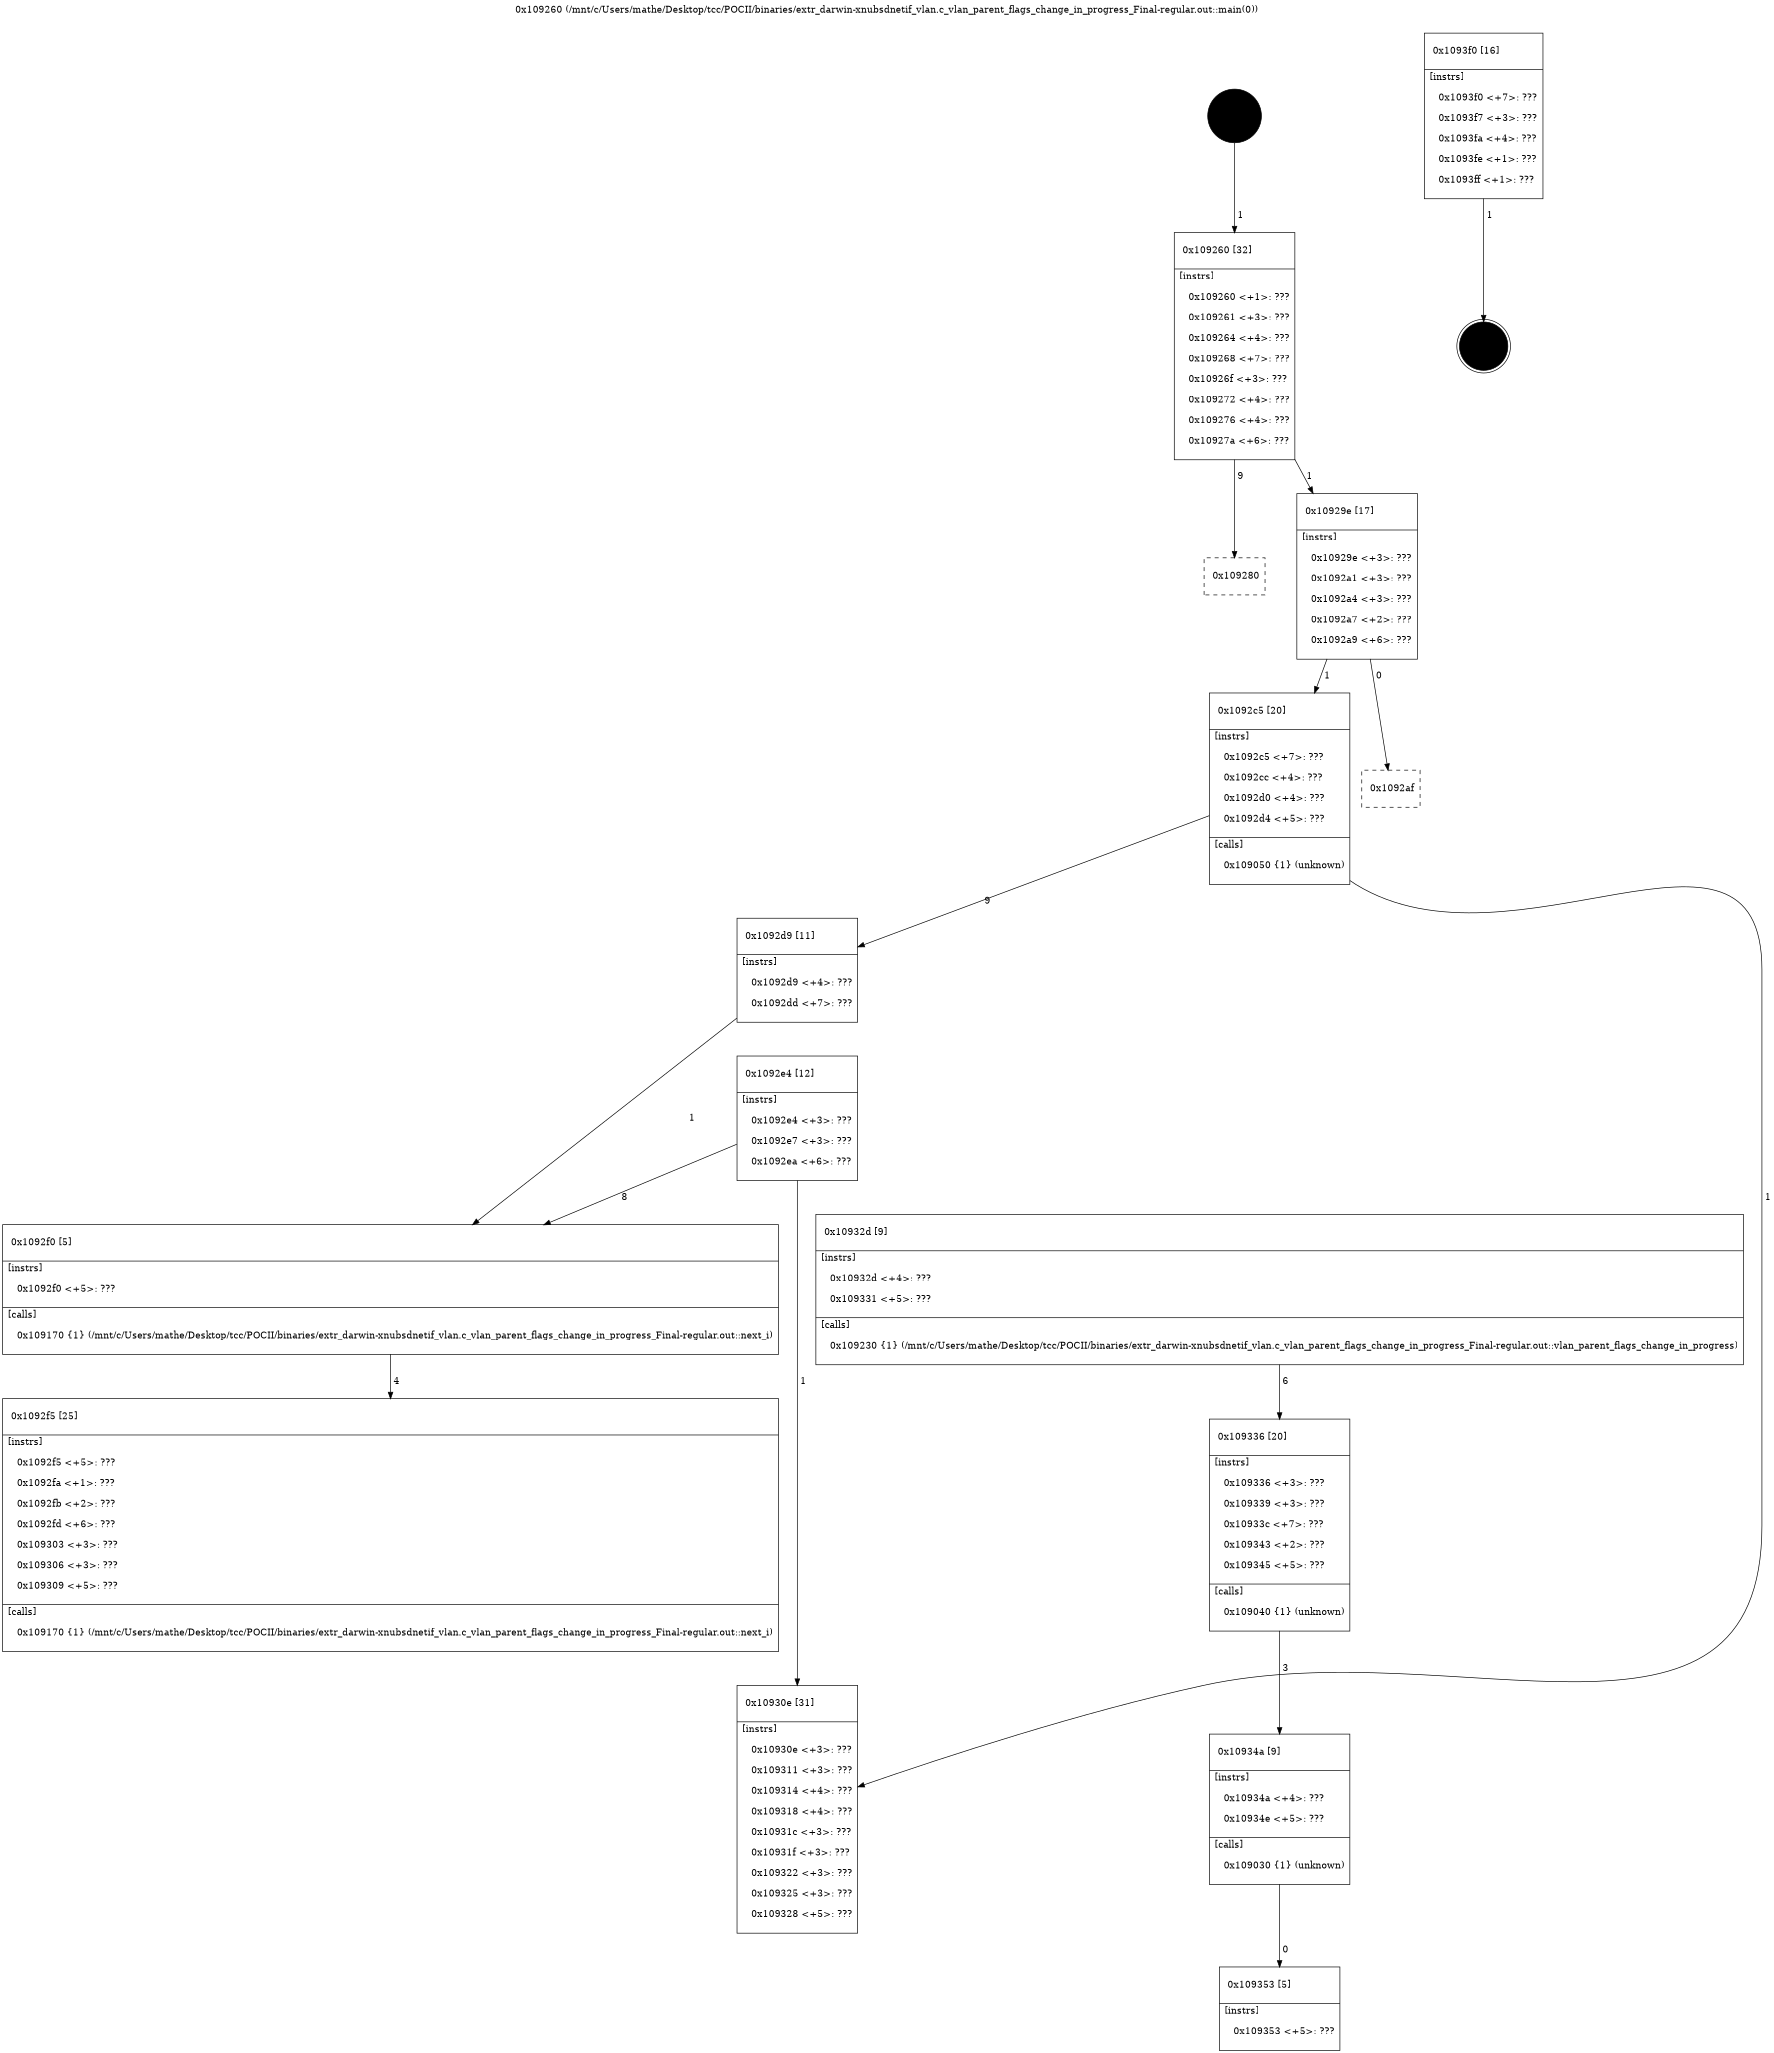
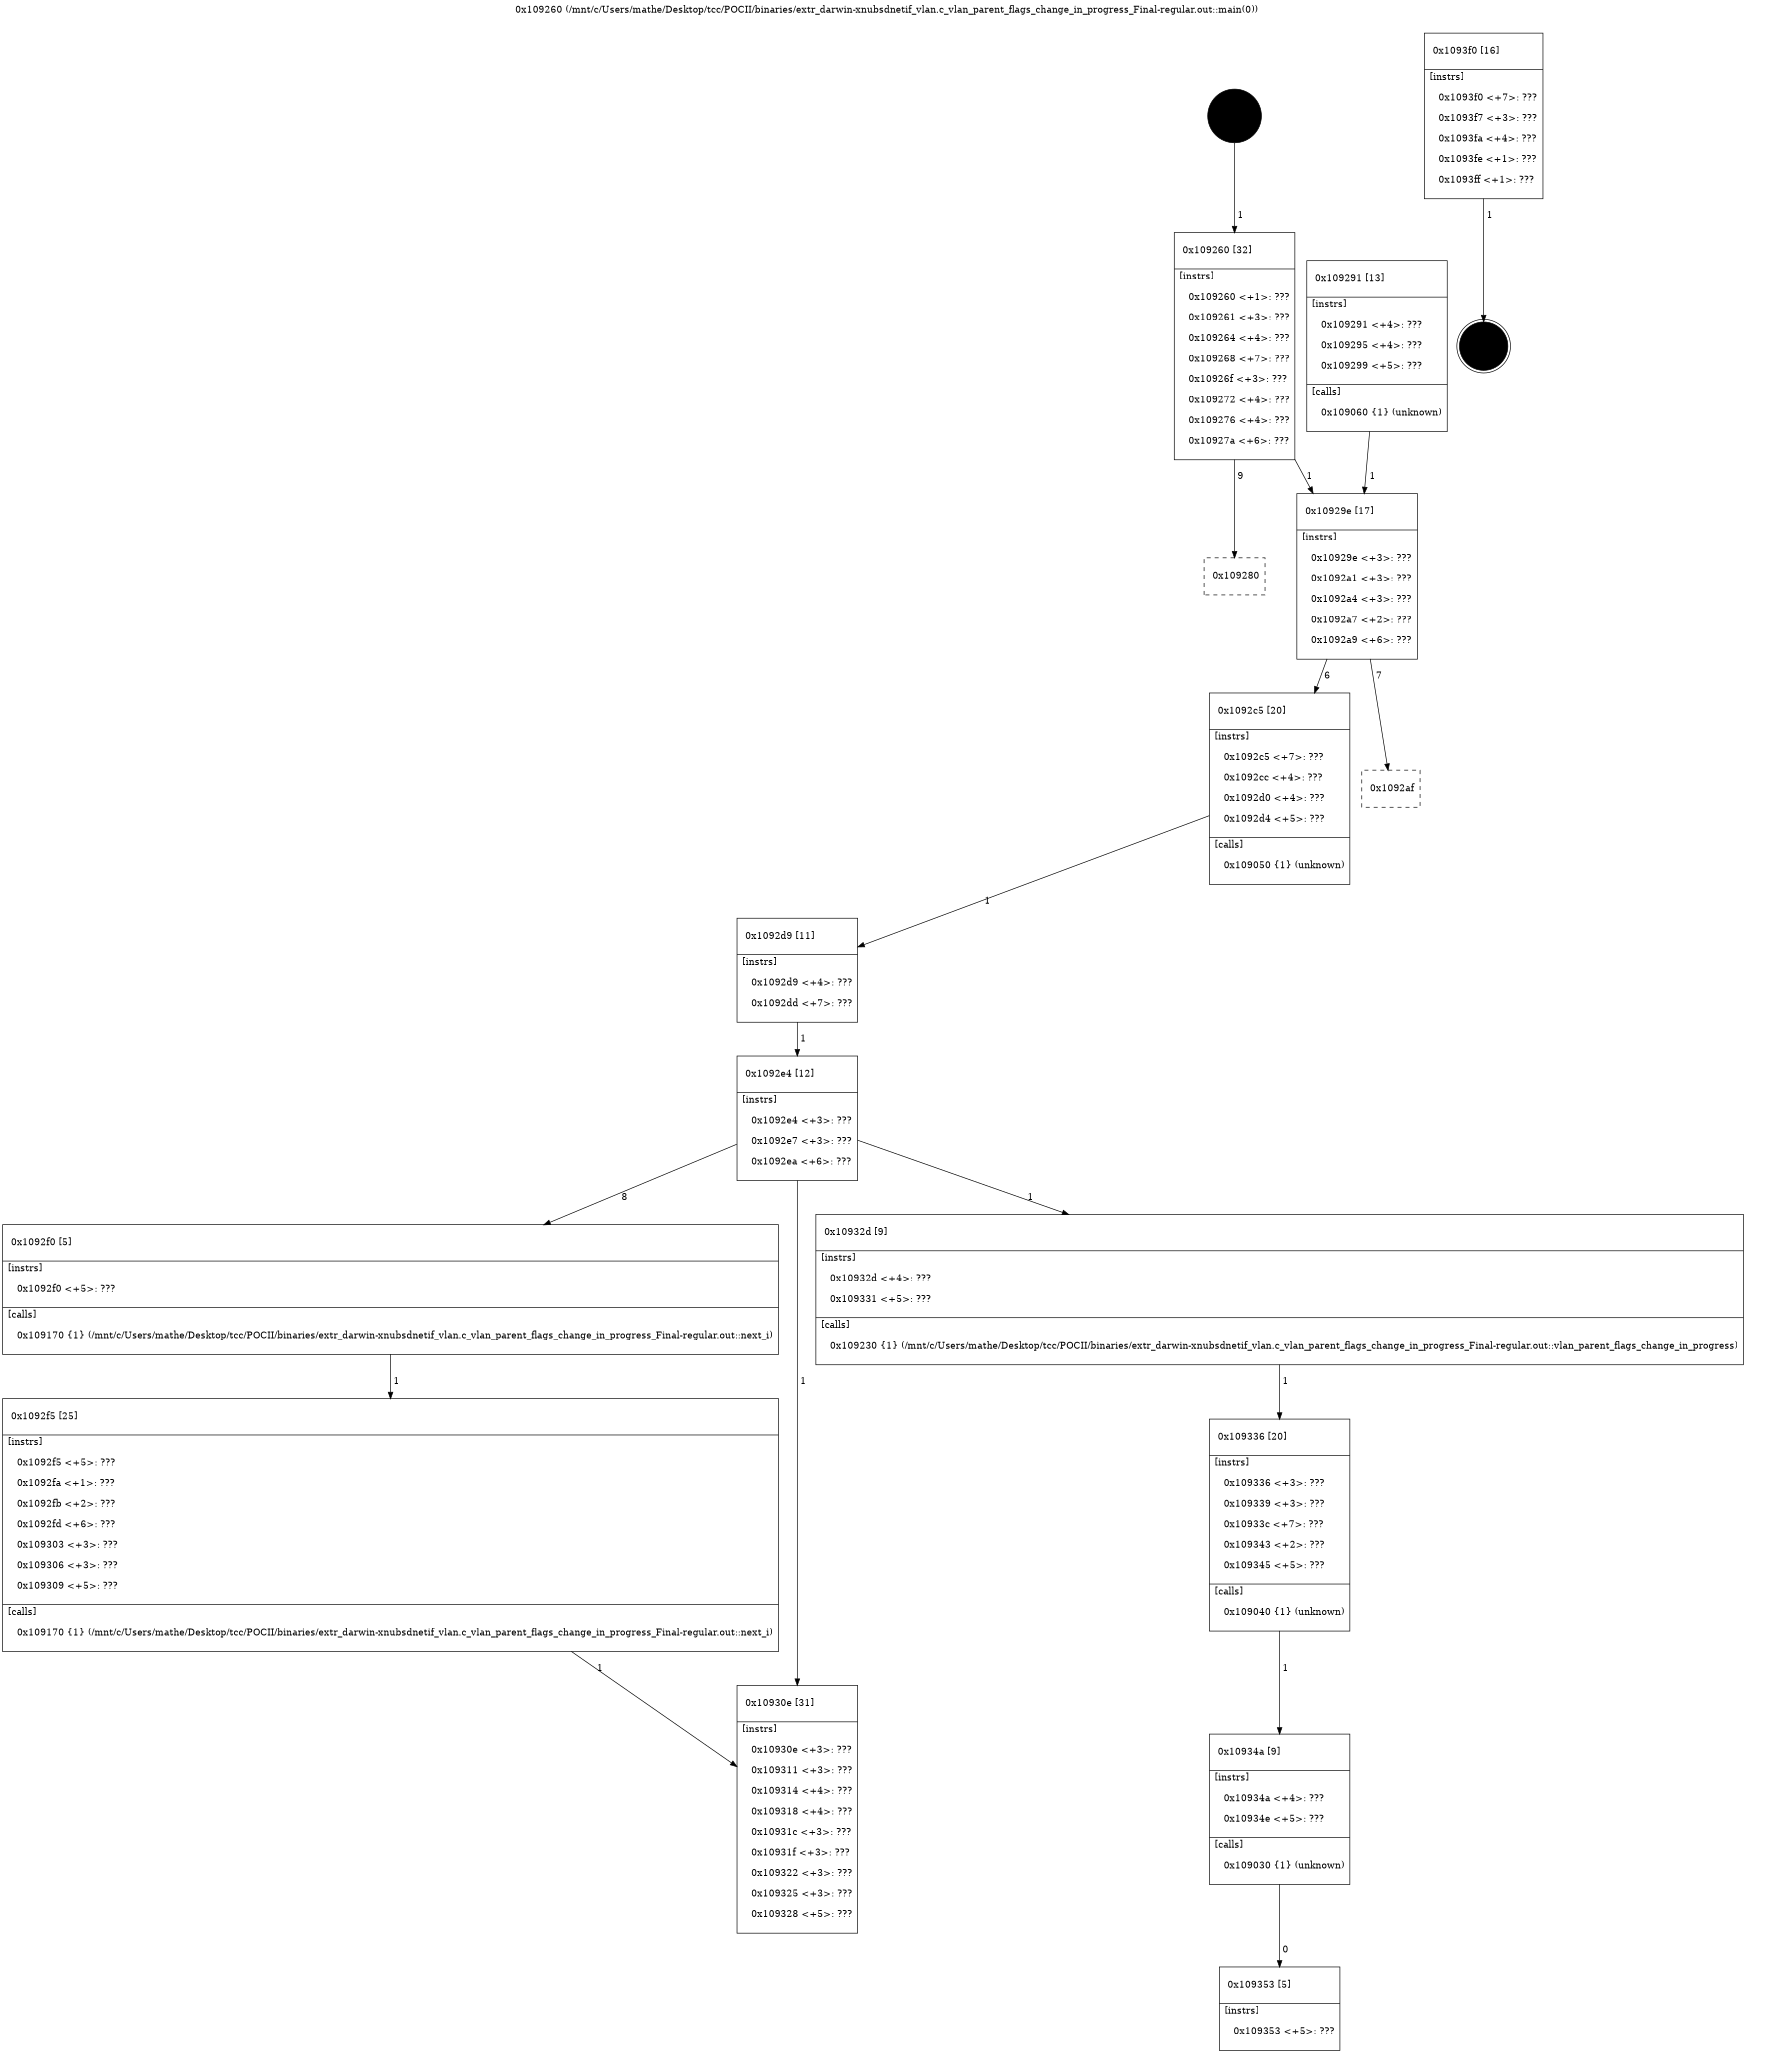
node "0x109291 [13]": added
edge "0x10929e [17]" -> "0x1092c5 [20]": label " 1" -> " 6"
edge "0x10929e [17]" -> "0x1092af": label " 0" -> " 7"
edge "0x1092c5 [20]" -> "0x1092d9 [11]": label " 9" -> " 1"
edge "0x1092d9 [11]" -> "0x1092f0 [5]": now "0x1092d9 [11]" -> "0x1092e4 [12]"
edge "0x1092e4 [12]" -> "0x10932d [9]": added, label "1"
edge "0x1092f0 [5]" -> "0x1092f5 [25]": label " 4" -> " 1"
edge "0x10932d [9]" -> "0x109336 [20]": label " 6" -> " 1"
edge "0x1092c5 [20]" -> "0x10930e [31]": now "0x1092f5 [25]" -> "0x10930e [31]"
edge "0x109336 [20]" -> "0x10934a [9]": label " 3" -> " 1"
